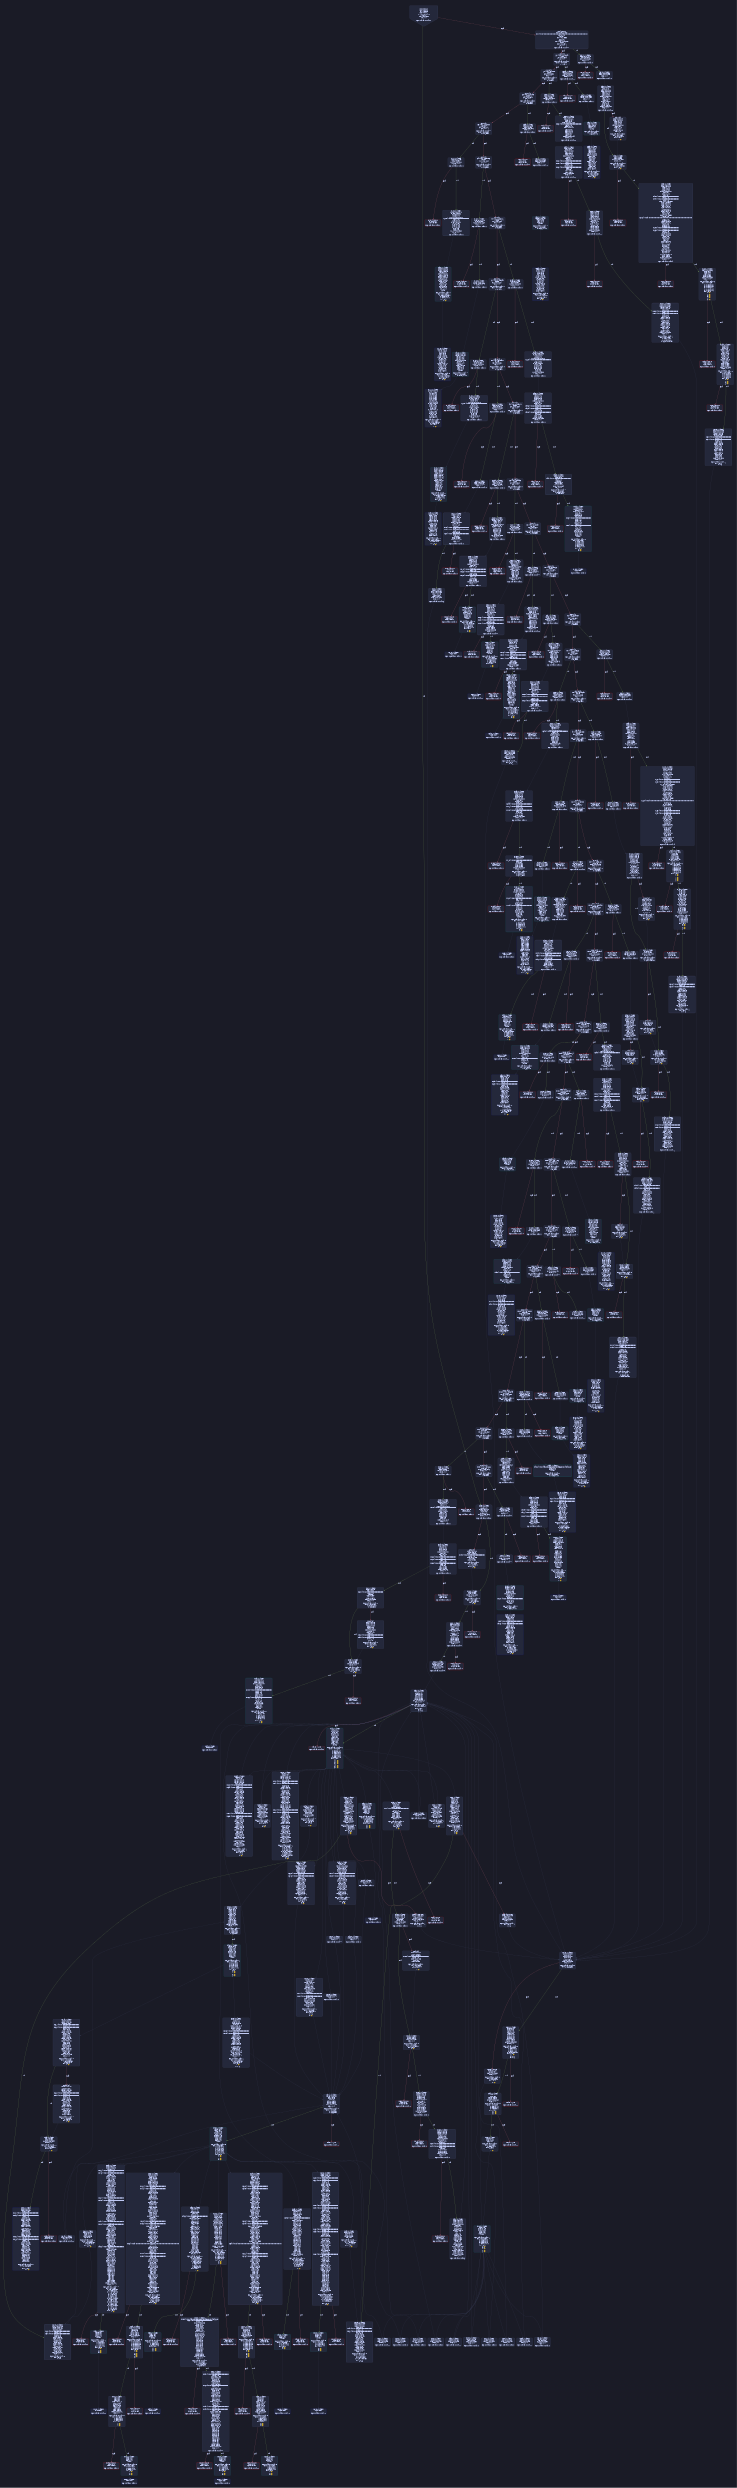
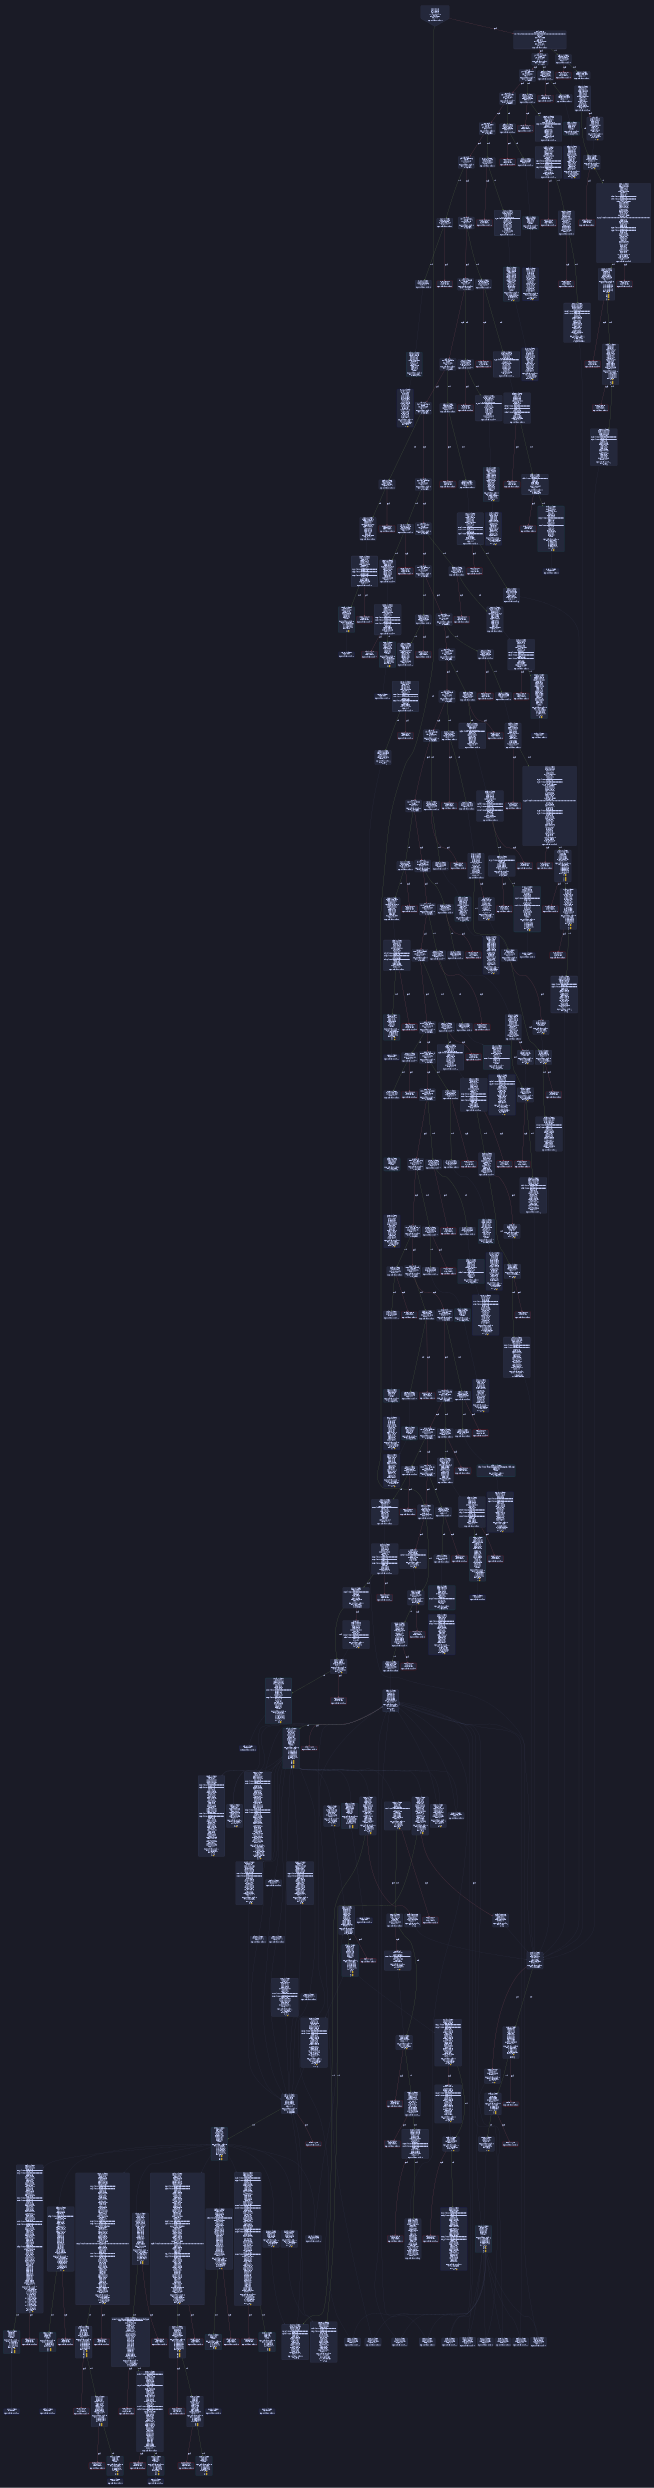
node "[054a] JUMPDEST [054b] STOP Stack usage req: 0, sizeΔ: 0": label "[054a] JUMPDEST [054b] STOP Stack usage req: 0, sizeΔ: 0" -> "[054a] JUMPDEST [054b] STOP Stack size req: 0, sizeΔ: 0"
node "[08e4] JUMPDEST [08e5] STOP Stack size req: 0, sizeΔ: 0": label "[08e4] JUMPDEST [08e5] STOP Stack size req: 0, sizeΔ: 0" -> "[08e4] JUMPDEST [08e5] STOP Indirect size req: 0, sizeΔ: 0"
node "[0969] INVALID Stack size req: 0, sizeΔ: 0": added
node "[0387] JUMPDEST [0388] STOP Stack size req: 0, sizeΔ: 0": label "[0387] JUMPDEST [0388] STOP Stack size req: 0, sizeΔ: 0" -> "[0387] JUMPDEST [0388] STOP Stack ceb req: 0, sizeΔ: 0"
